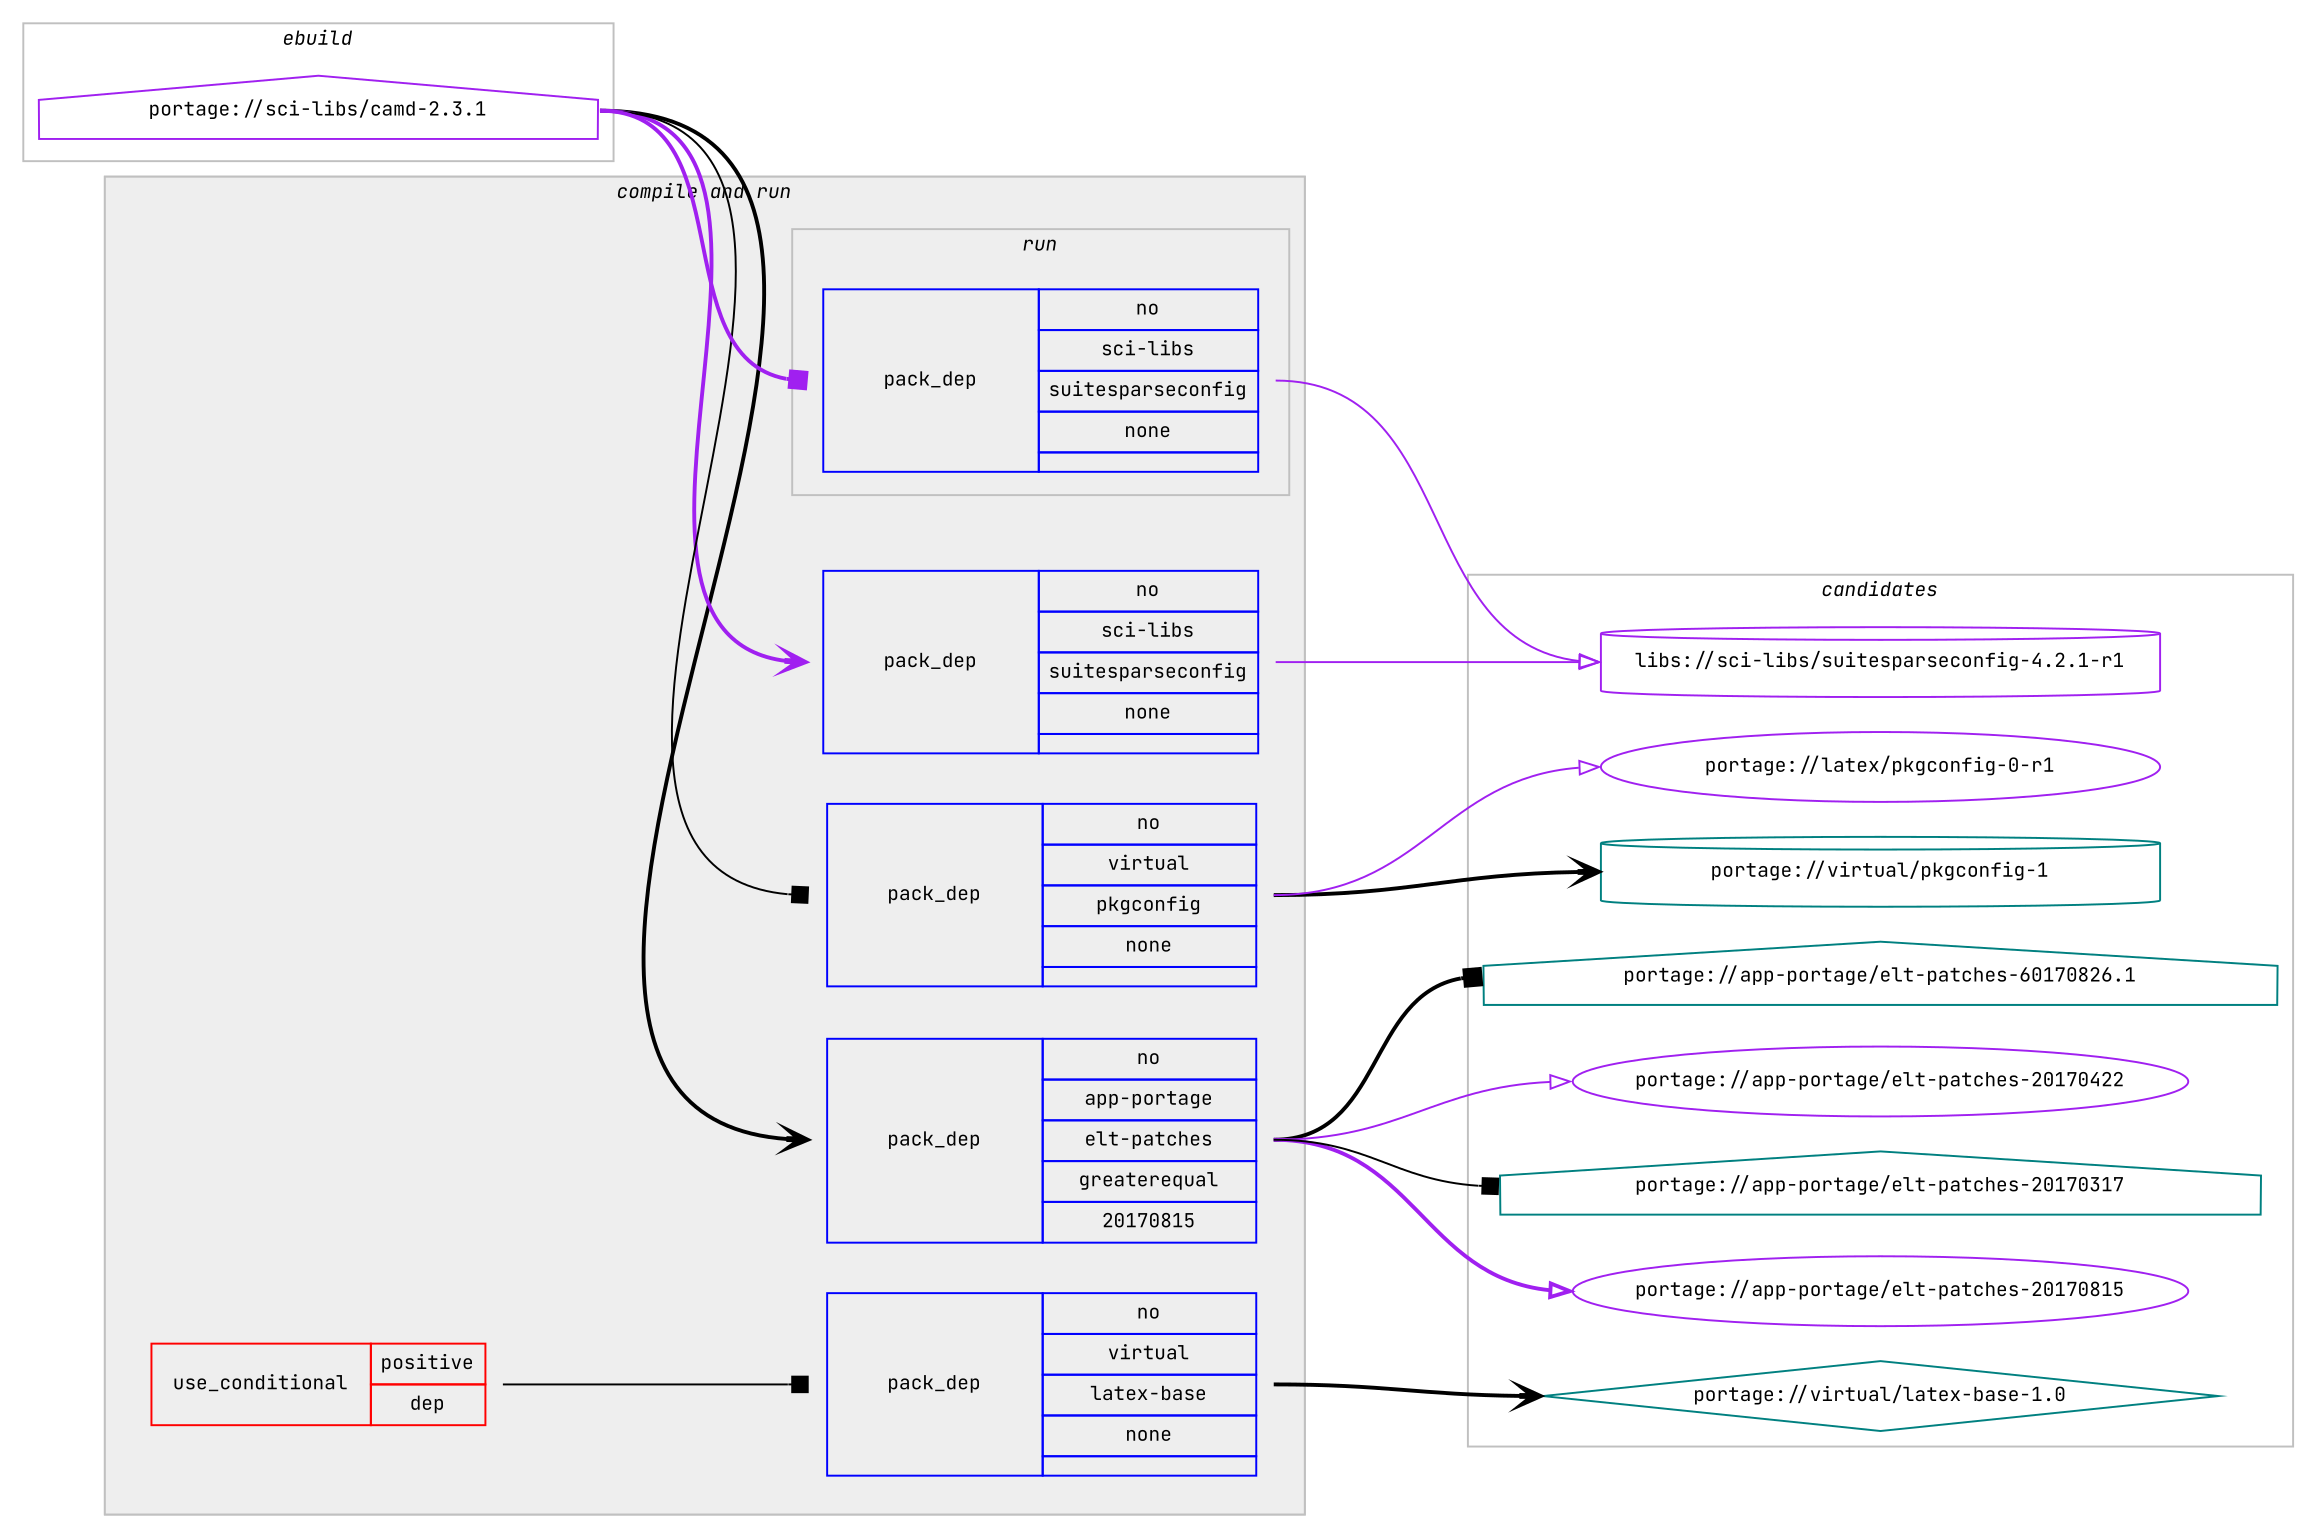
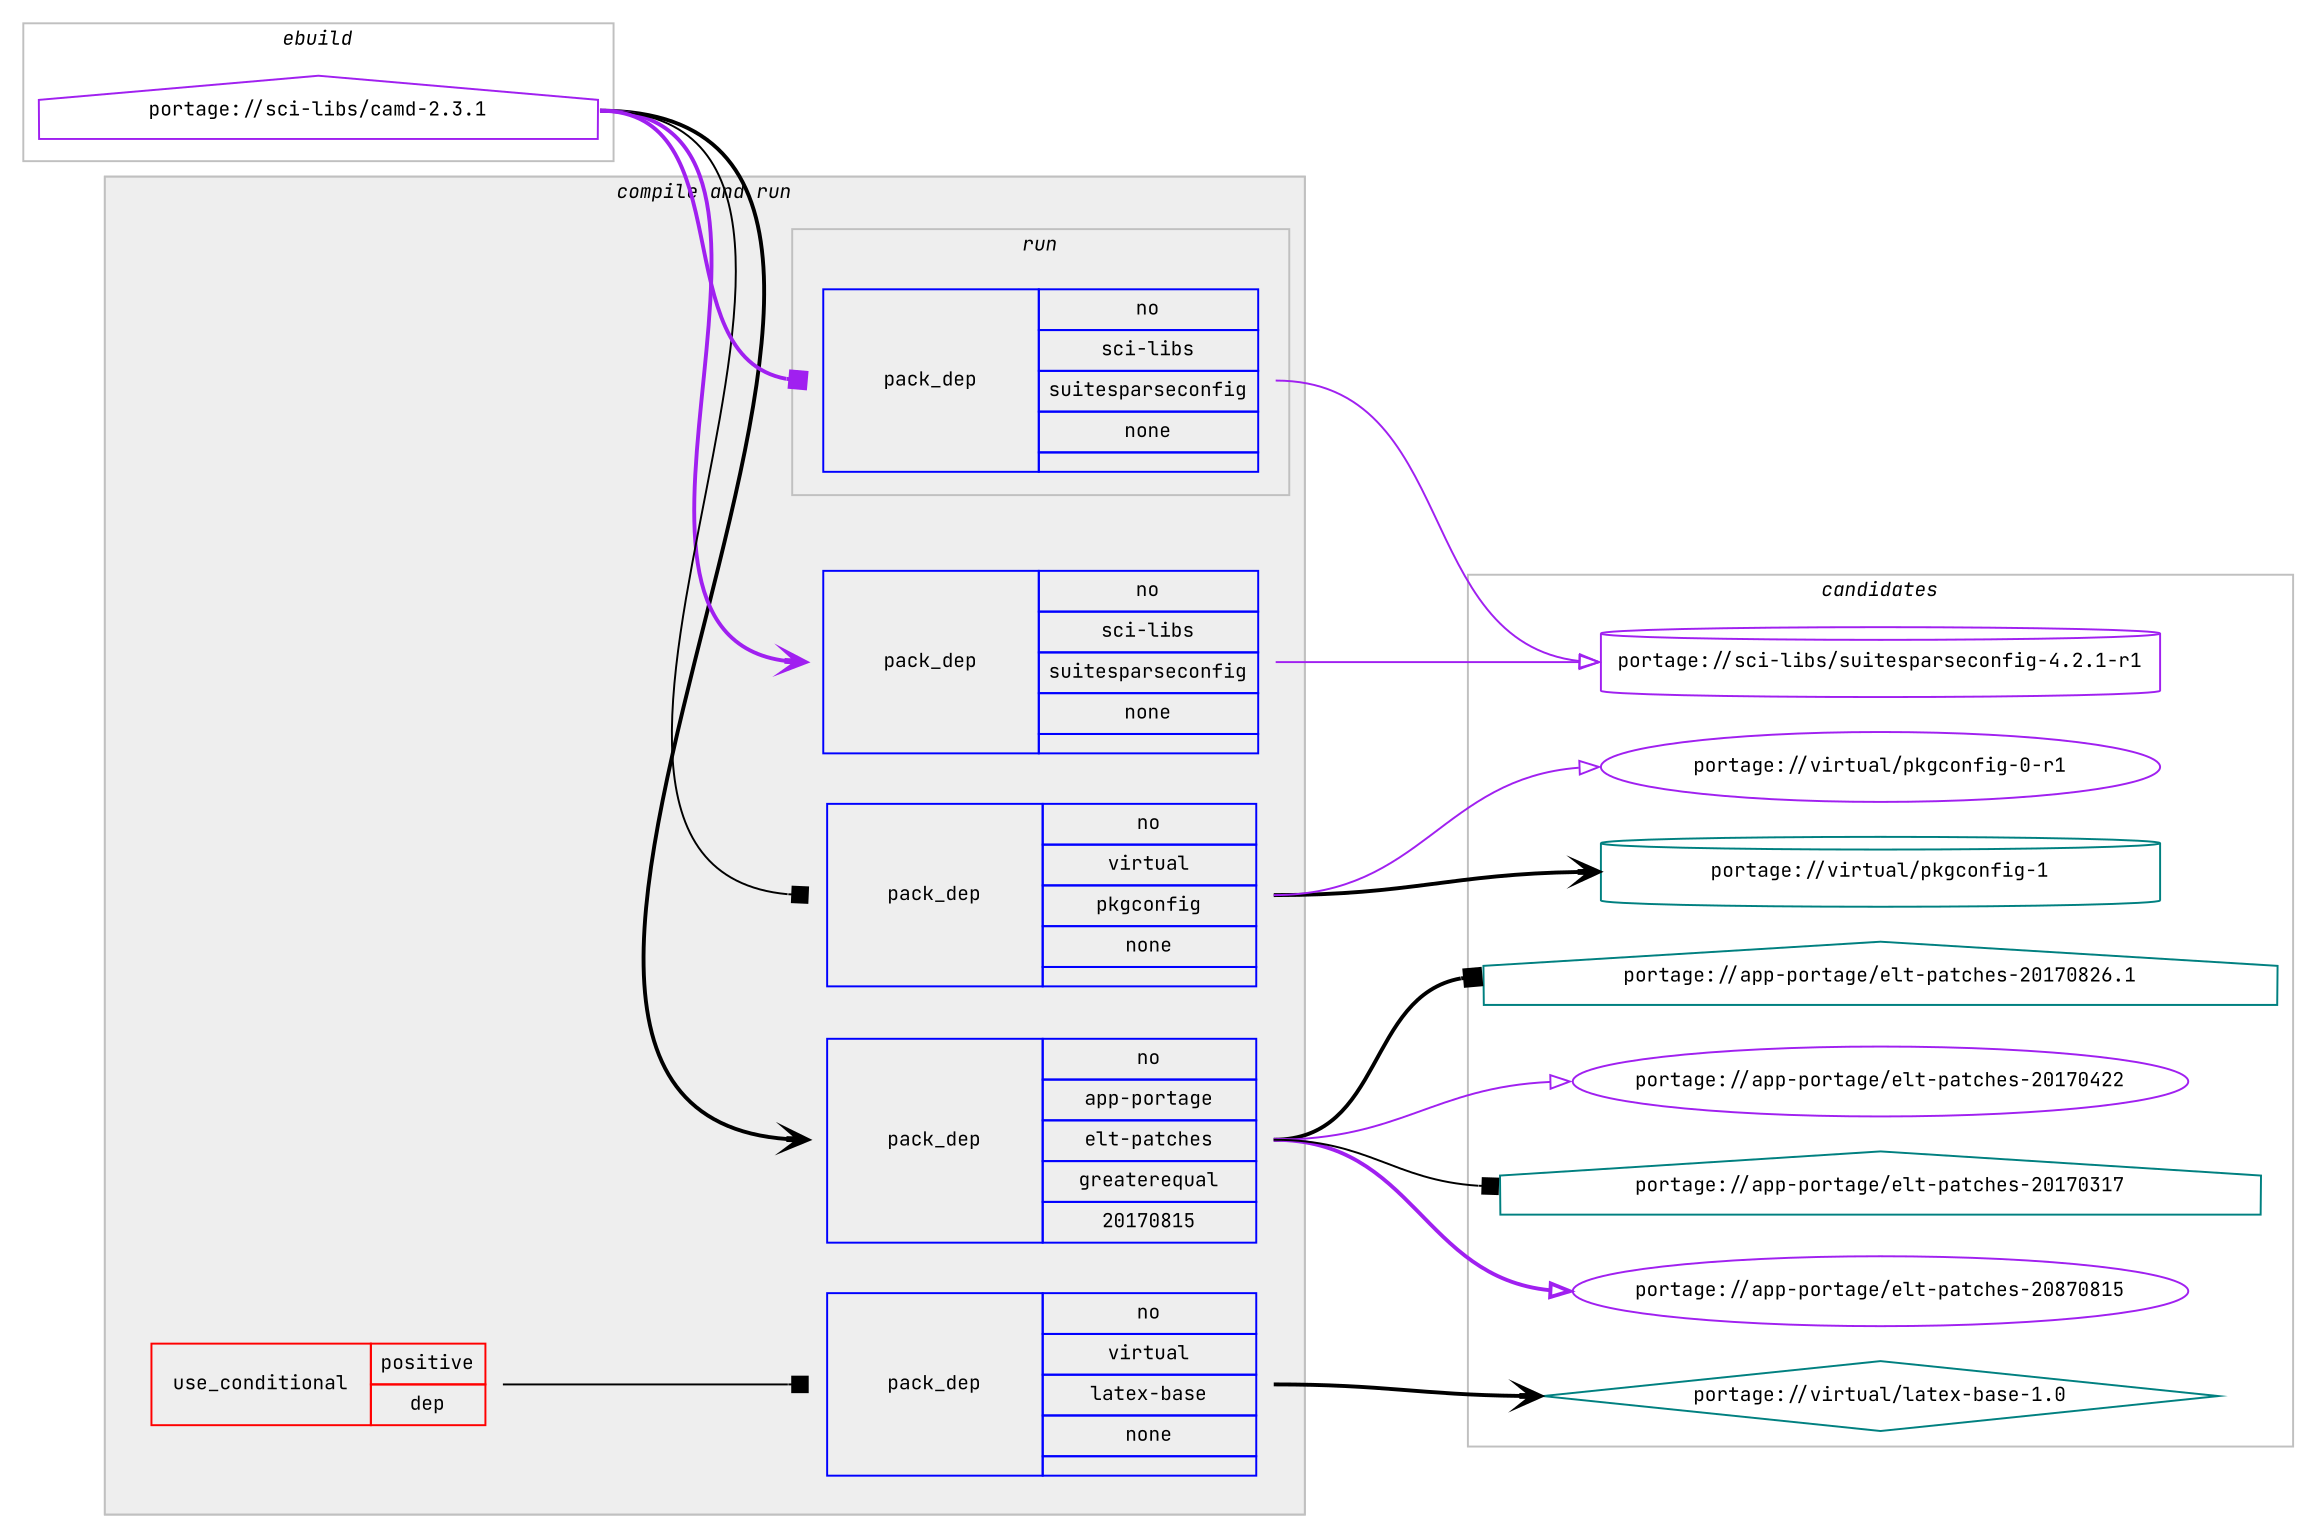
node "libs://sci-libs/suitesparseconfig-4.2.1-r1": label "libs://sci-libs/suitesparseconfig-4.2.1-r1" -> "portage://sci-libs/suitesparseconfig-4.2.1-r1"
node "portage://latex/pkgconfig-0-r1": label "portage://latex/pkgconfig-0-r1" -> "portage://virtual/pkgconfig-0-r1"
node "portage://app-portage/elt-patches-60170826.1": label "portage://app-portage/elt-patches-60170826.1" -> "portage://app-portage/elt-patches-20170826.1"
node "portage://app-portage/elt-patches-20170815": label "portage://app-portage/elt-patches-20170815" -> "portage://app-portage/elt-patches-20870815"
